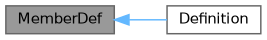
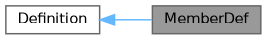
edge "Definition" -> "MemberDef": reversed
